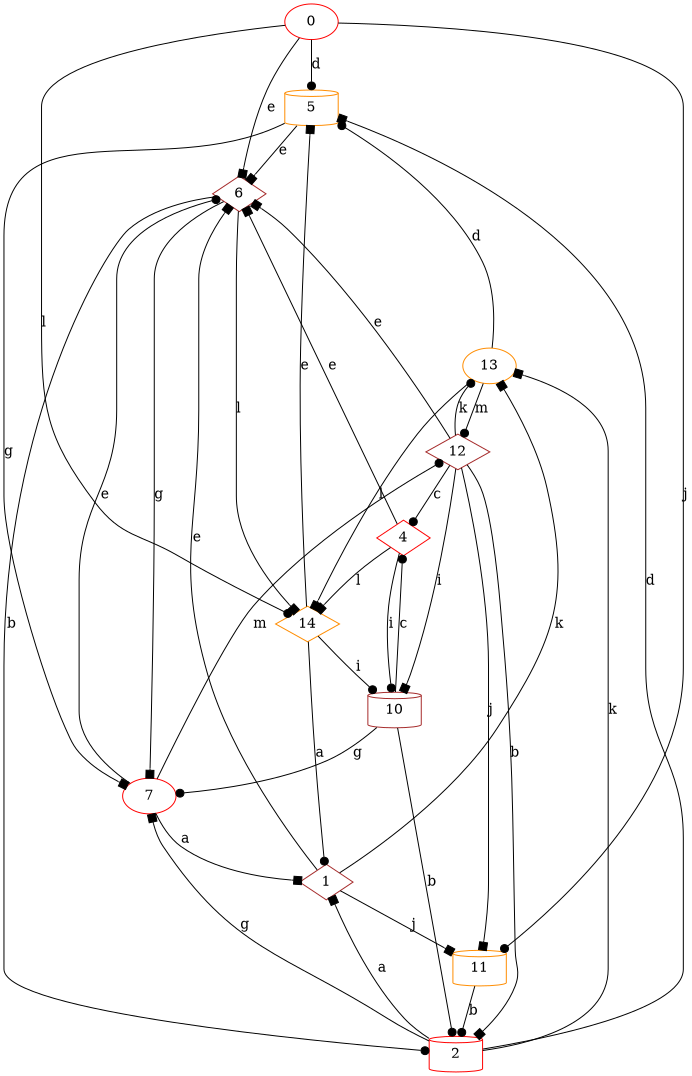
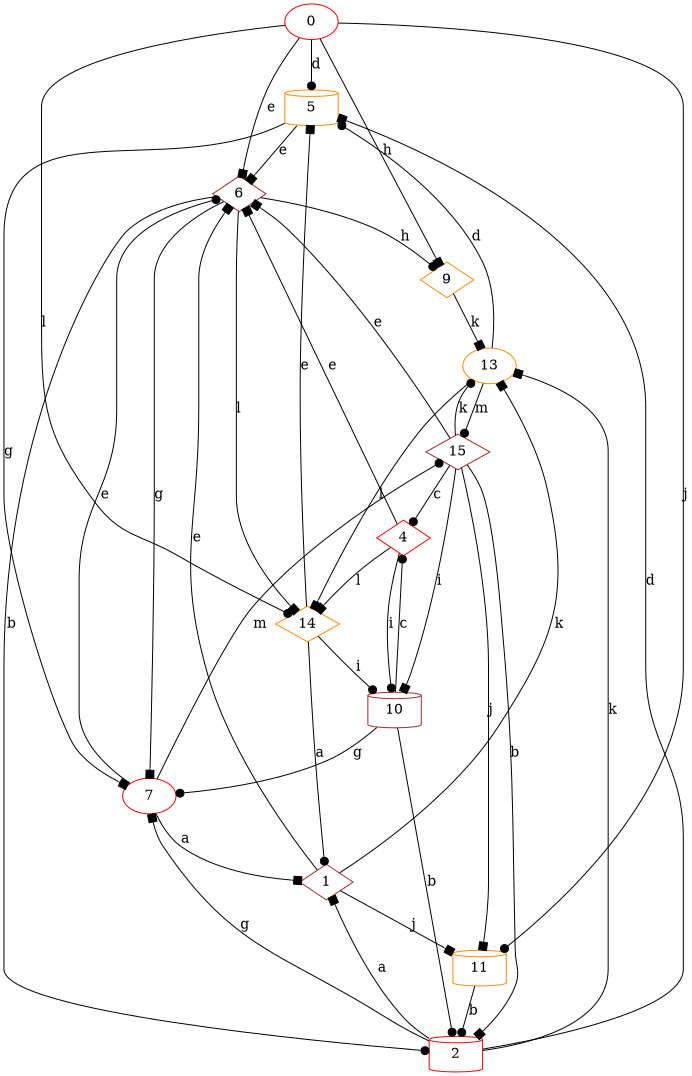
node "9": added
node "12": label "12" -> "15"
